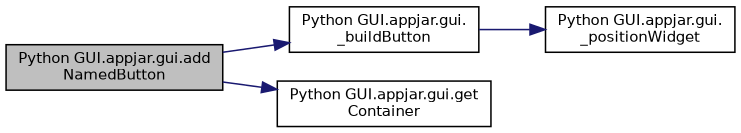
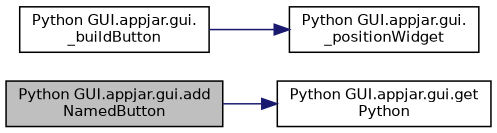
edge "Python GUI.appjar.gui.add NamedButton" -> "Python GUI.appjar.gui. _buildButton": removed
node "Python GUI.appjar.gui.get Container": label "Python GUI.appjar.gui.get Container" -> "Python GUI.appjar.gui.get Python"
